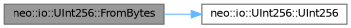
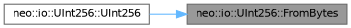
edge "neo::io::UInt256::FromBytes" -> "neo::io::UInt256::UInt256": reversed
